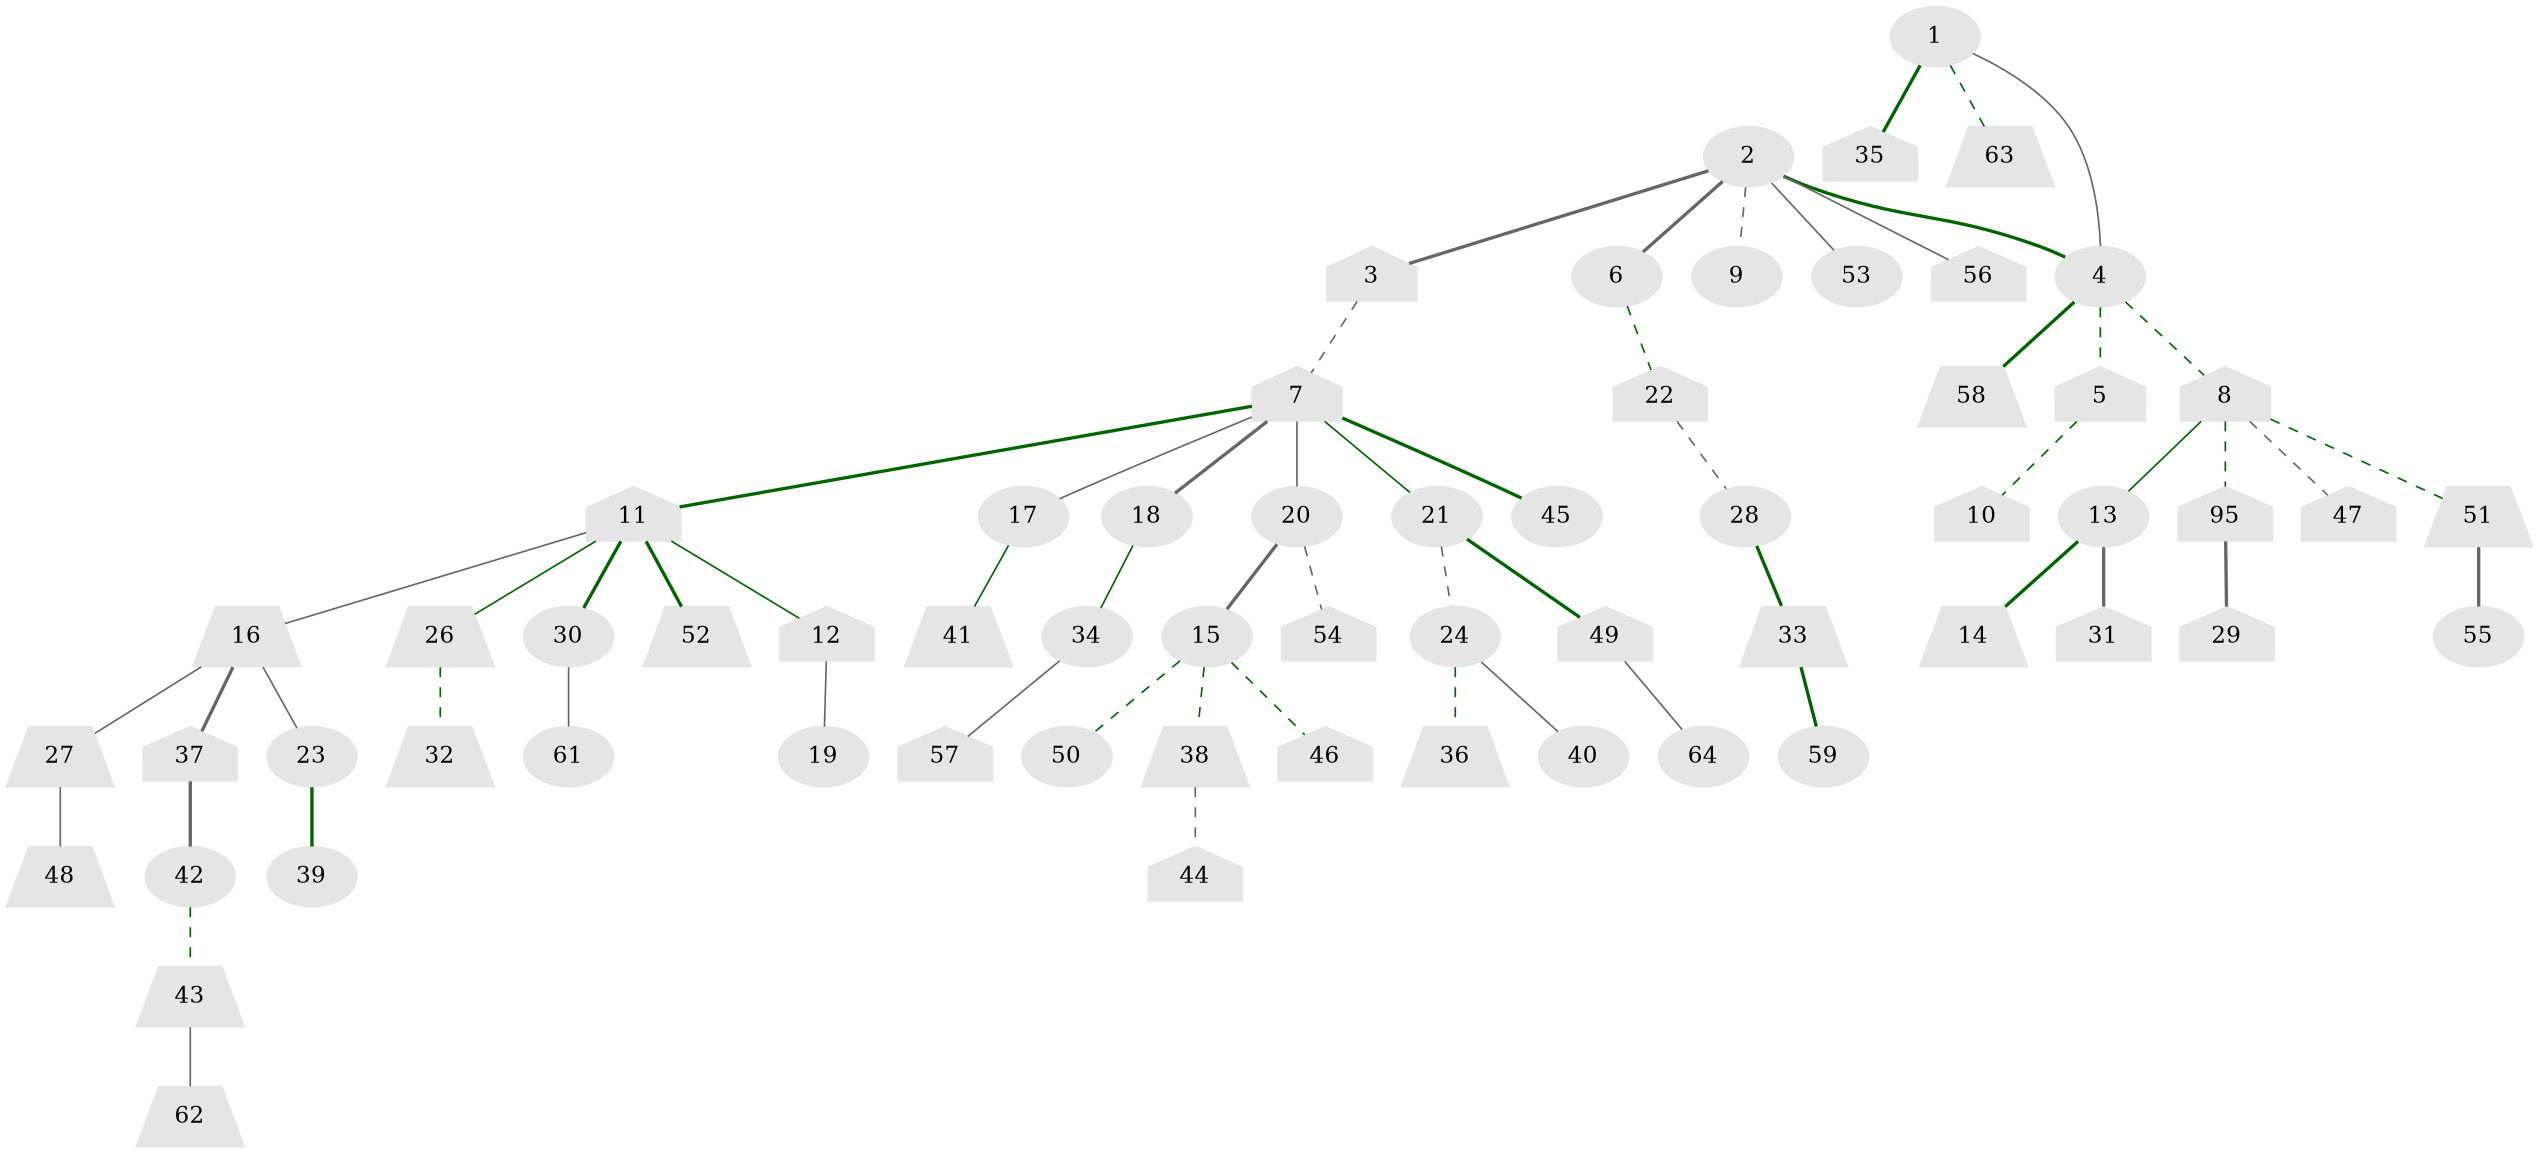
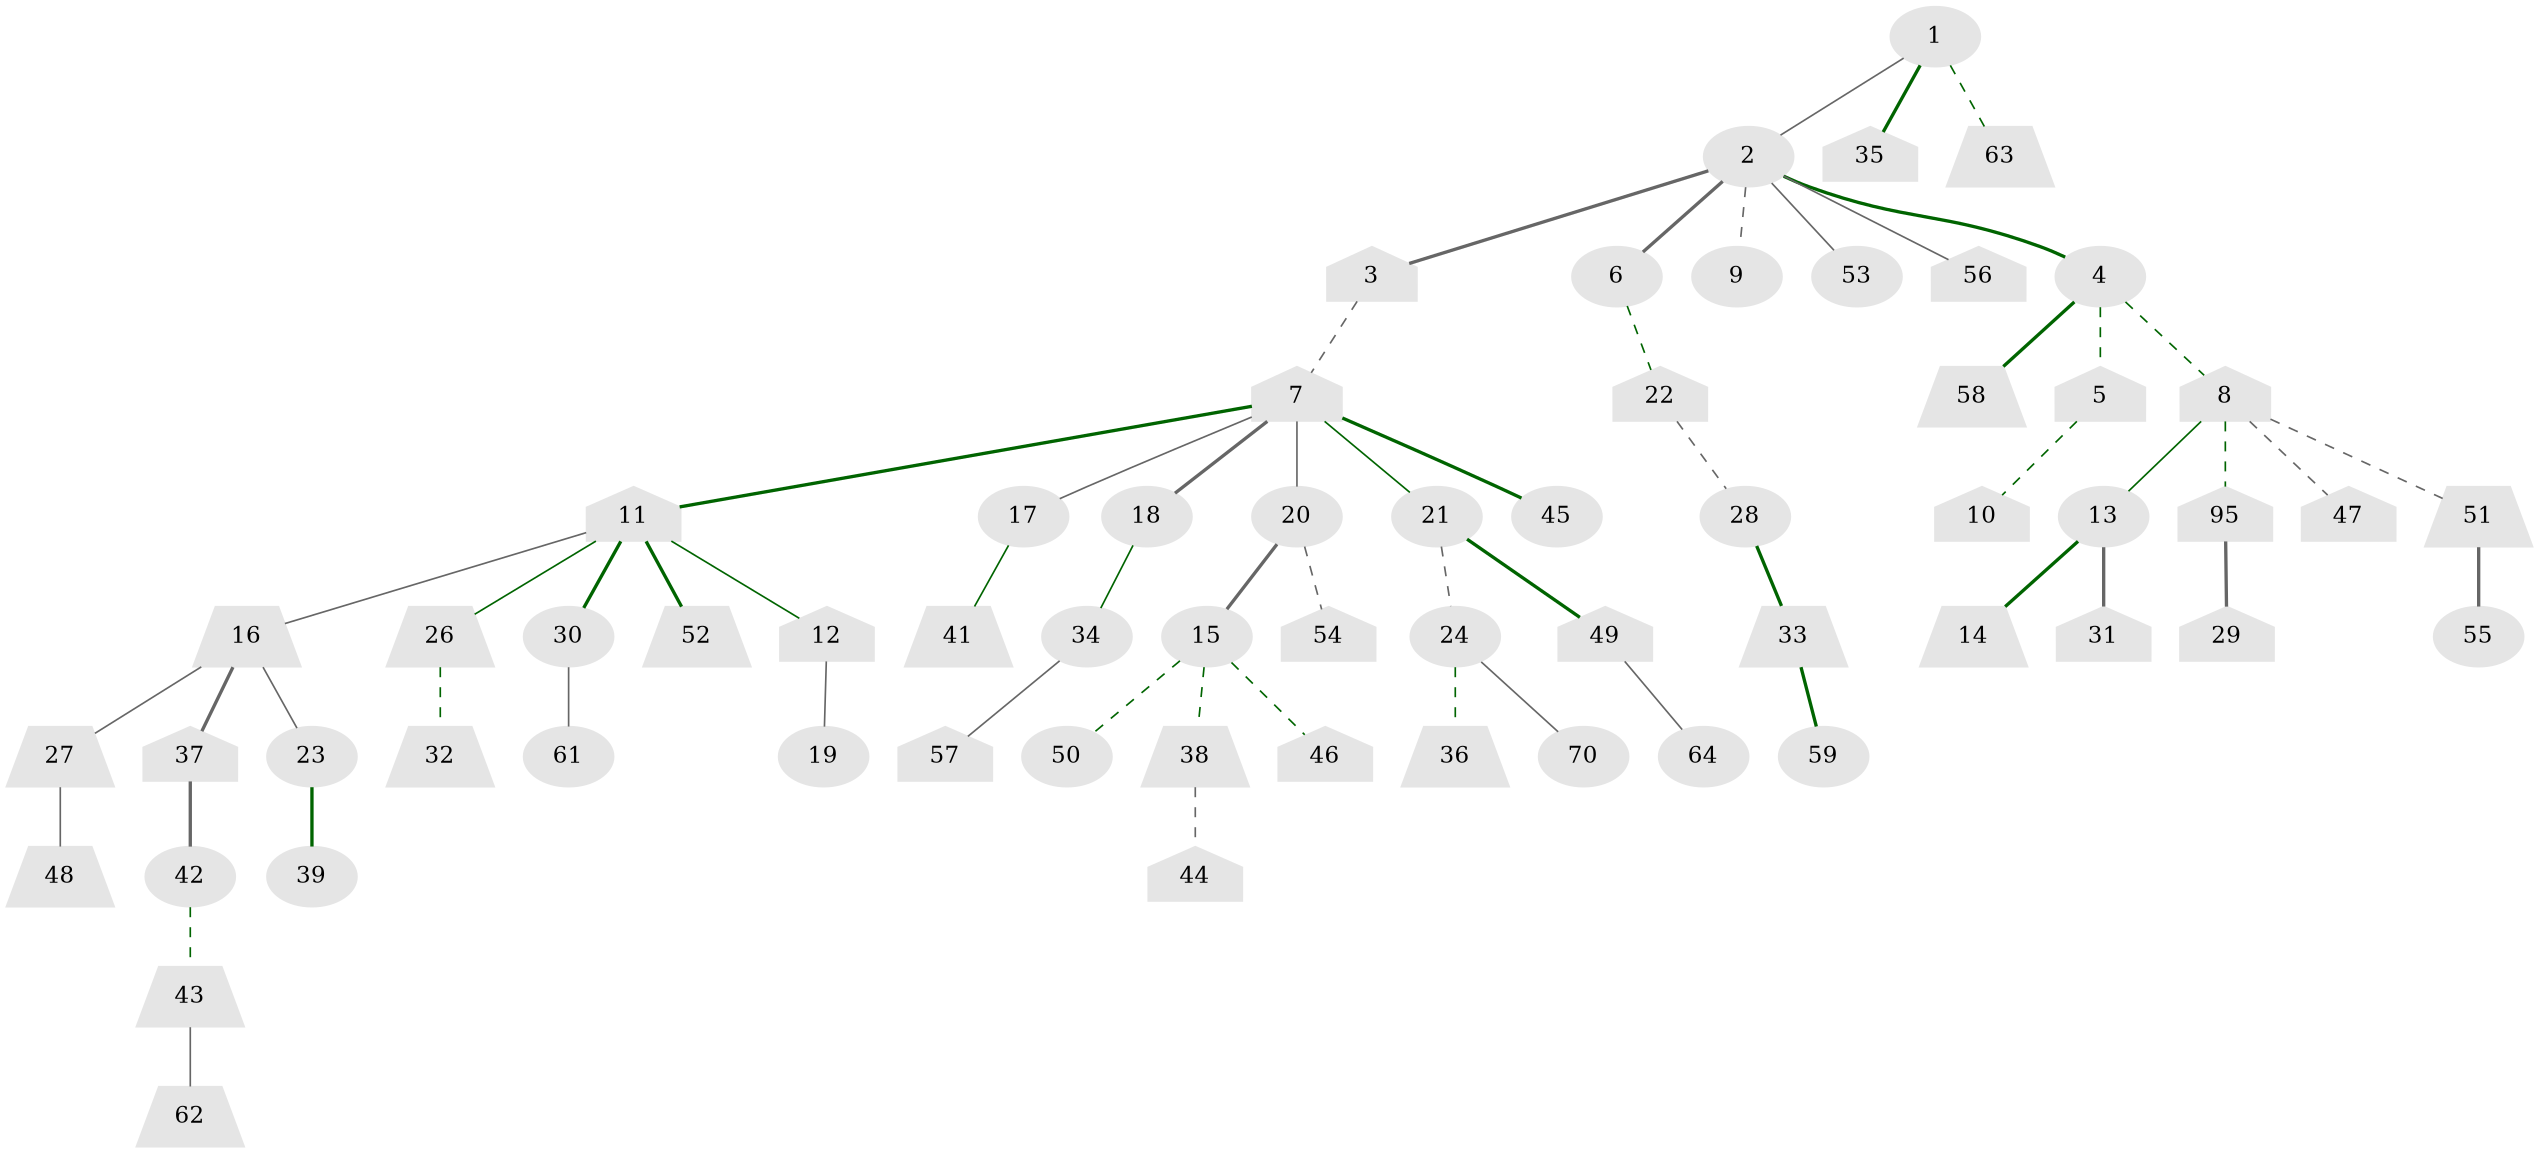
edge "1" -- "4": now "1" -- "2"
edge "8" -- "51": color darkgreen -> gray40
node "40": label "40" -> "70"
